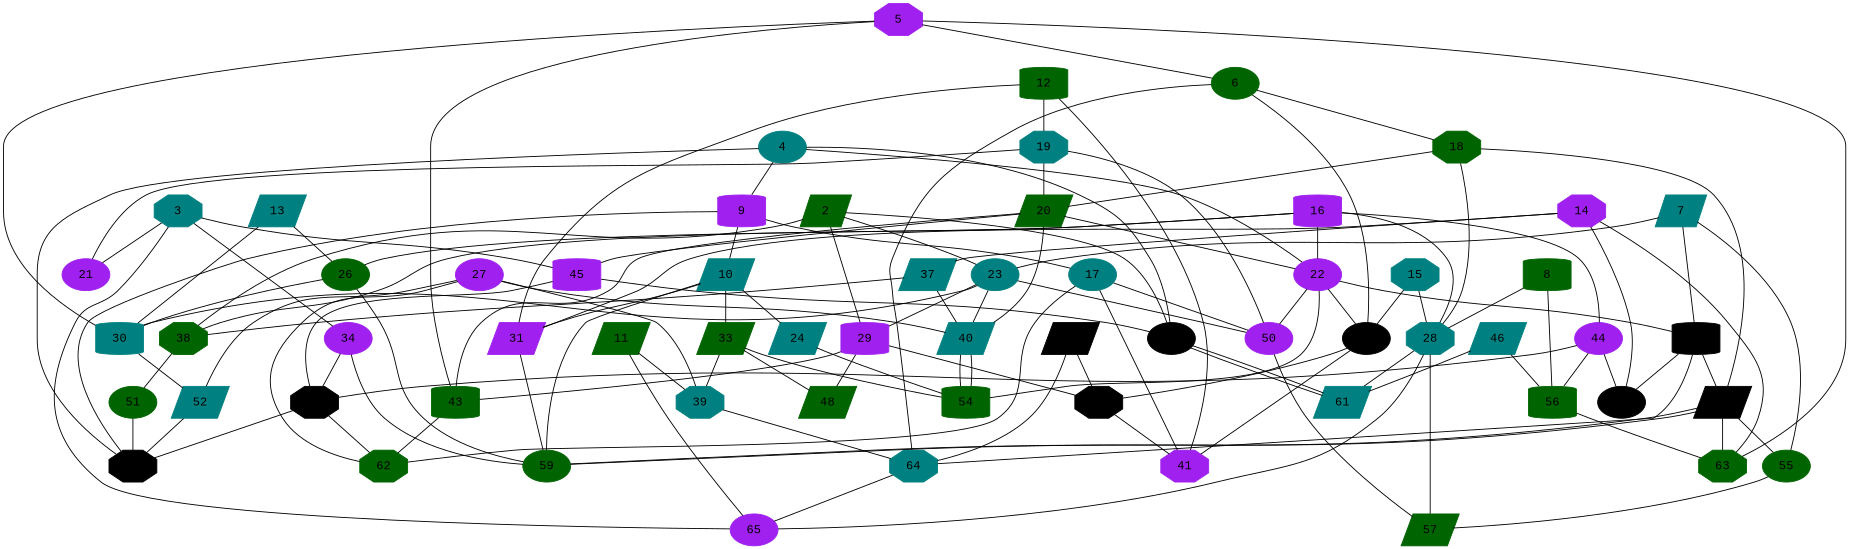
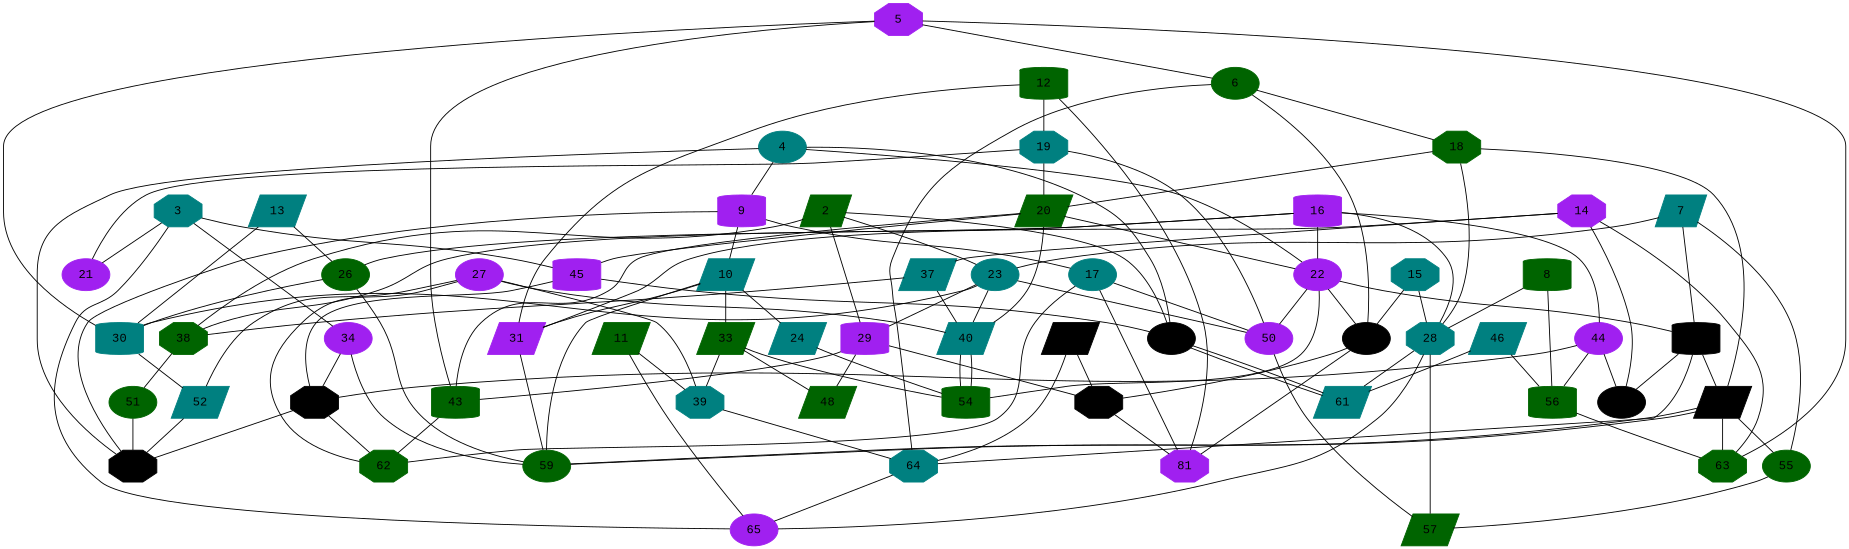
node "41": label "41" -> "81"
